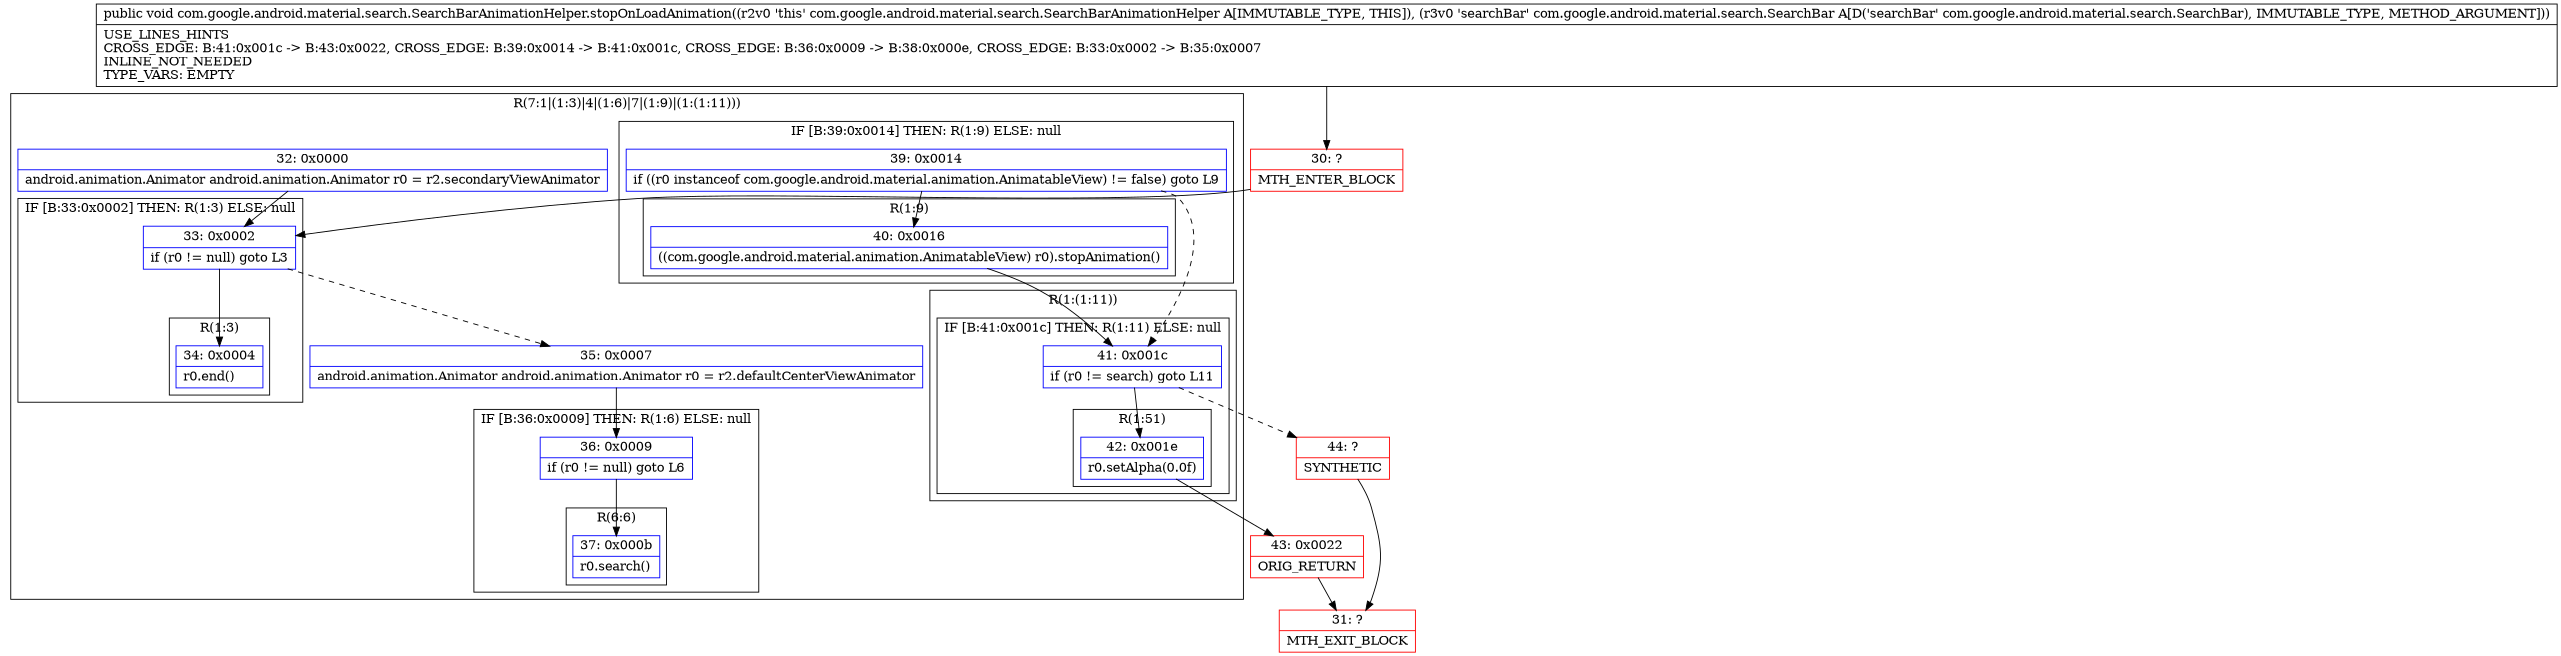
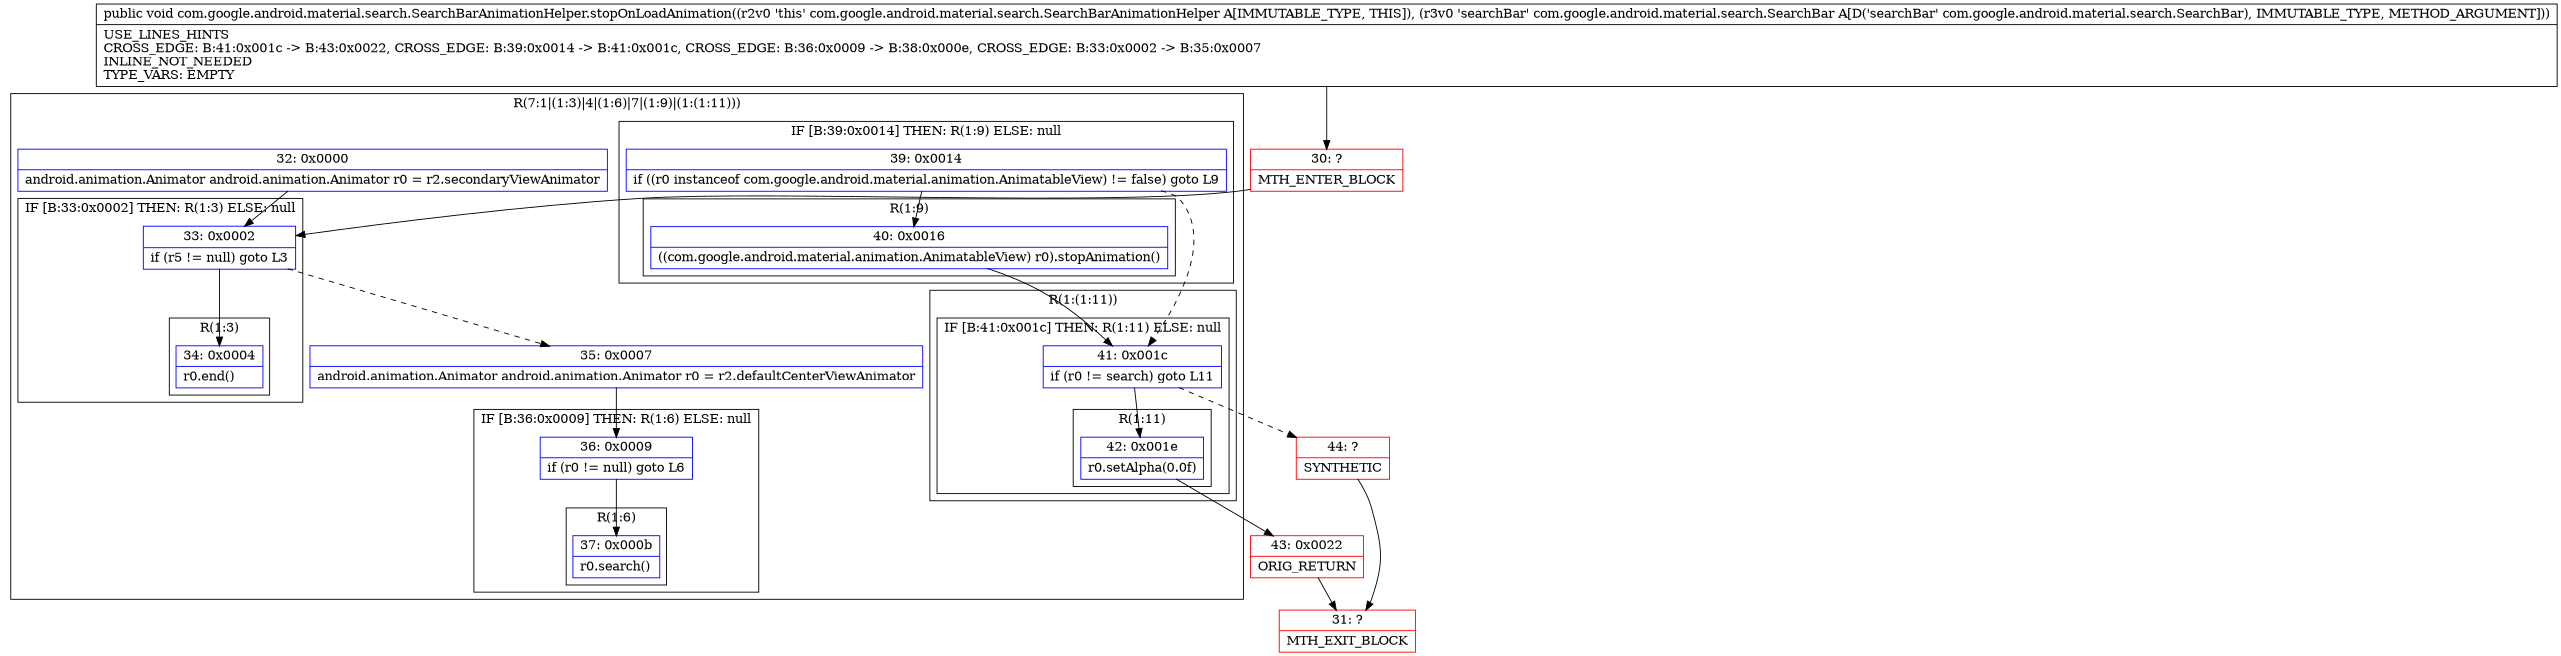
node "33: 0x0002": text "if (r0 != null) goto L3" -> "if (r5 != null) goto L3"
cluster "R(1:51)": label "R(1:51)" -> "R(1:11)"
cluster "R(6:6)": label "R(6:6)" -> "R(1:6)"
